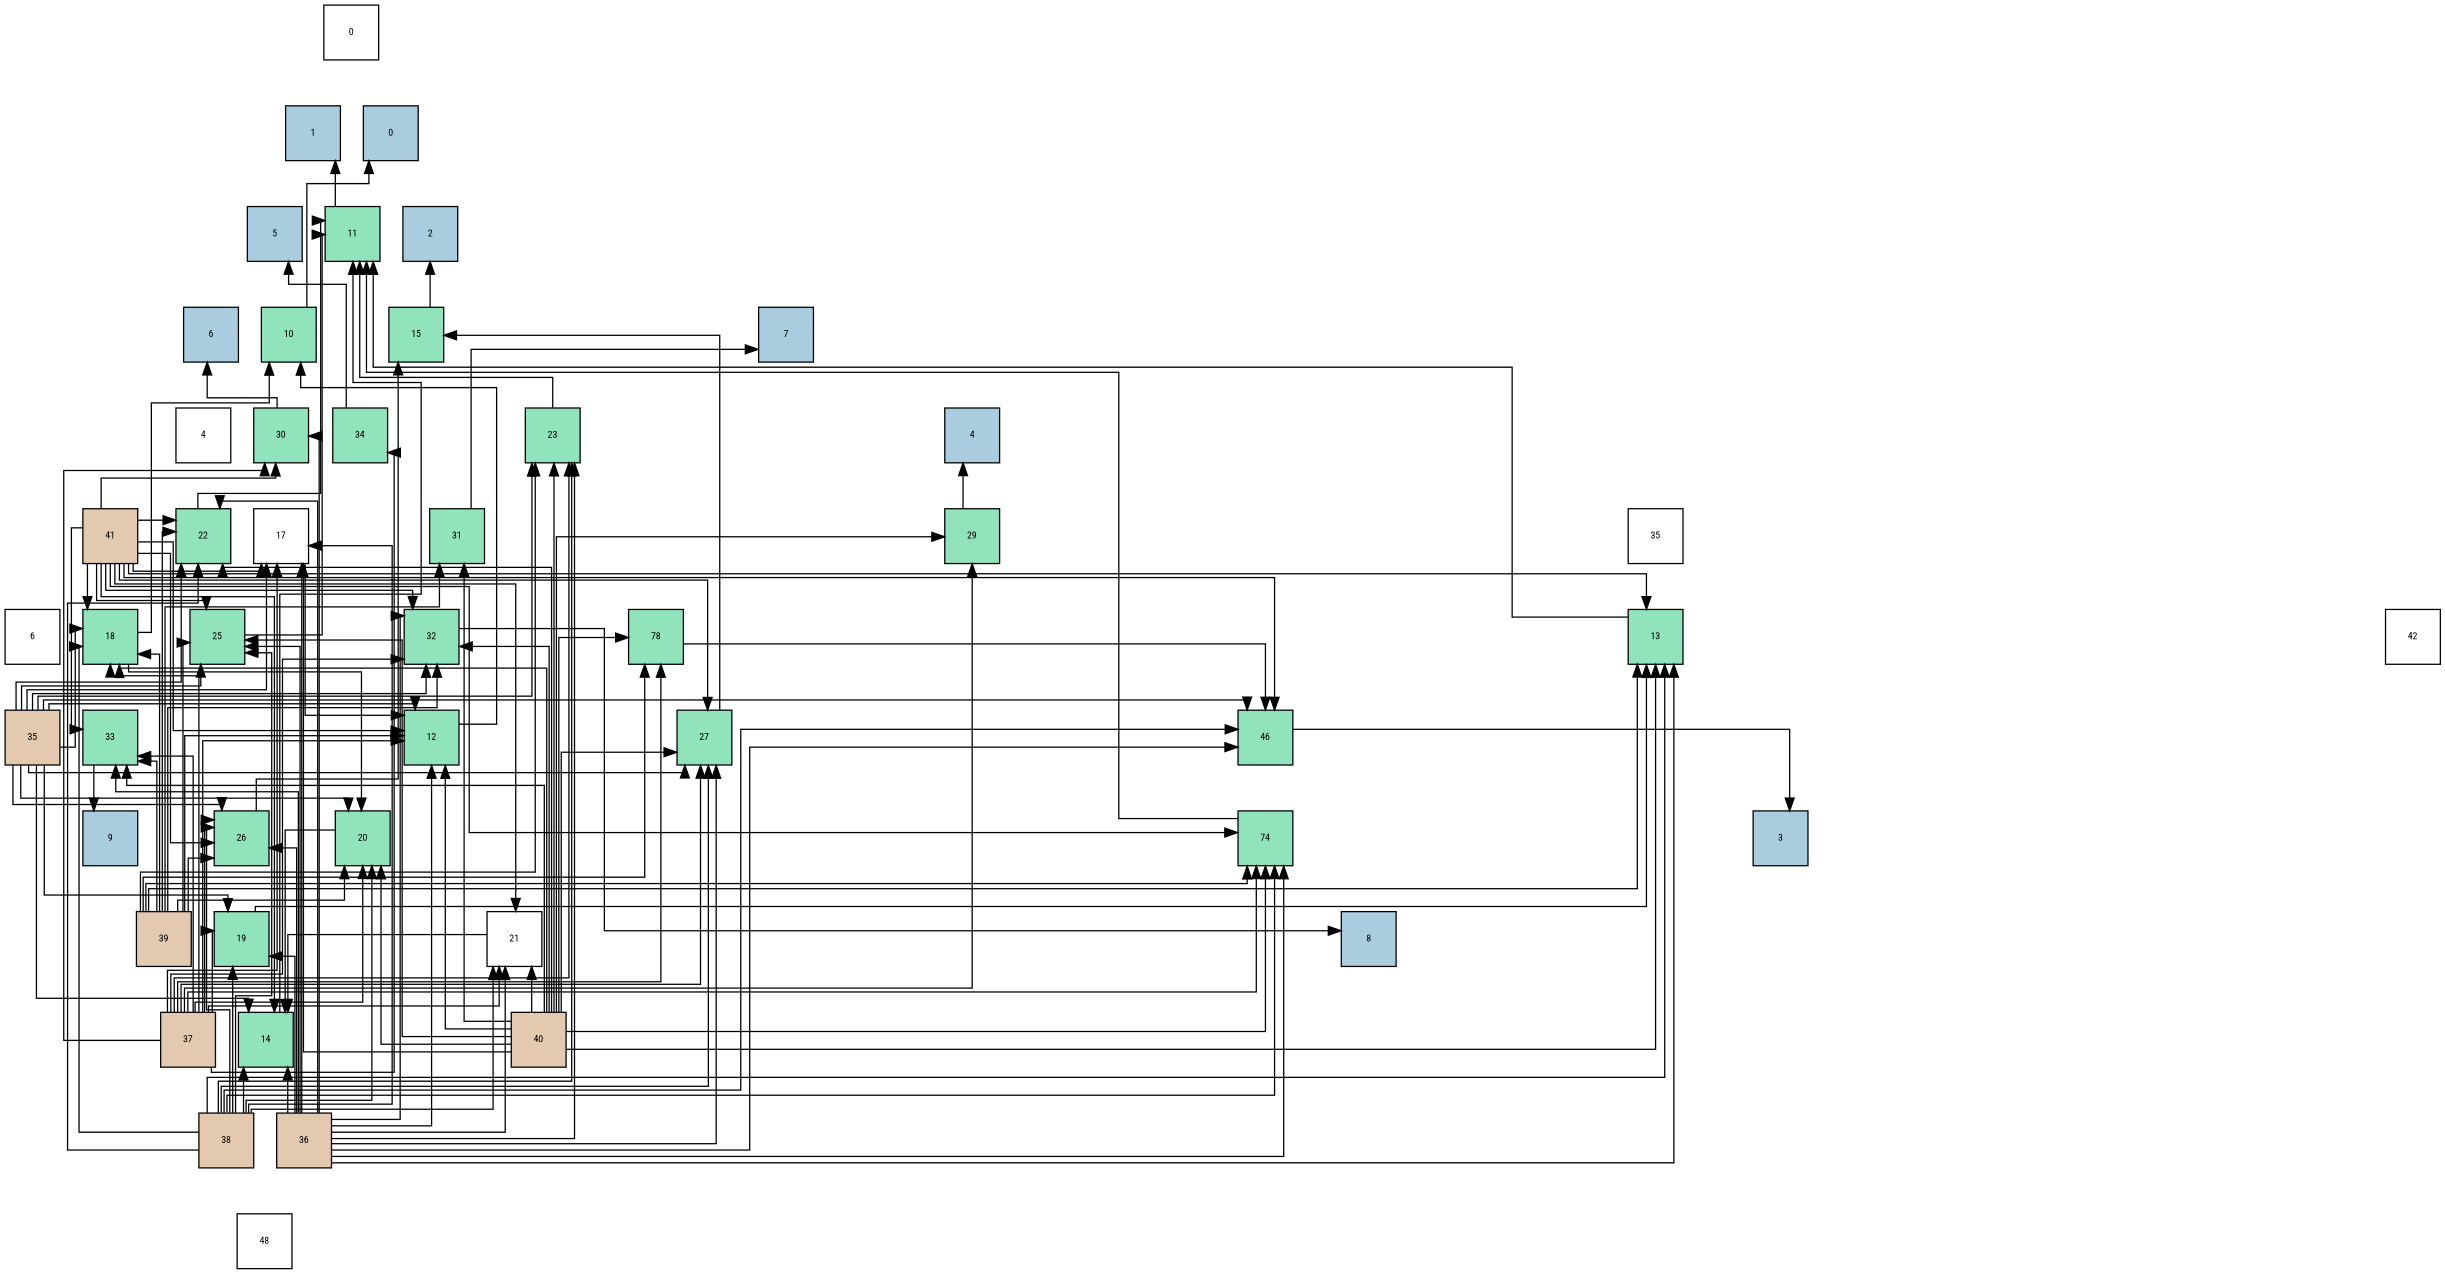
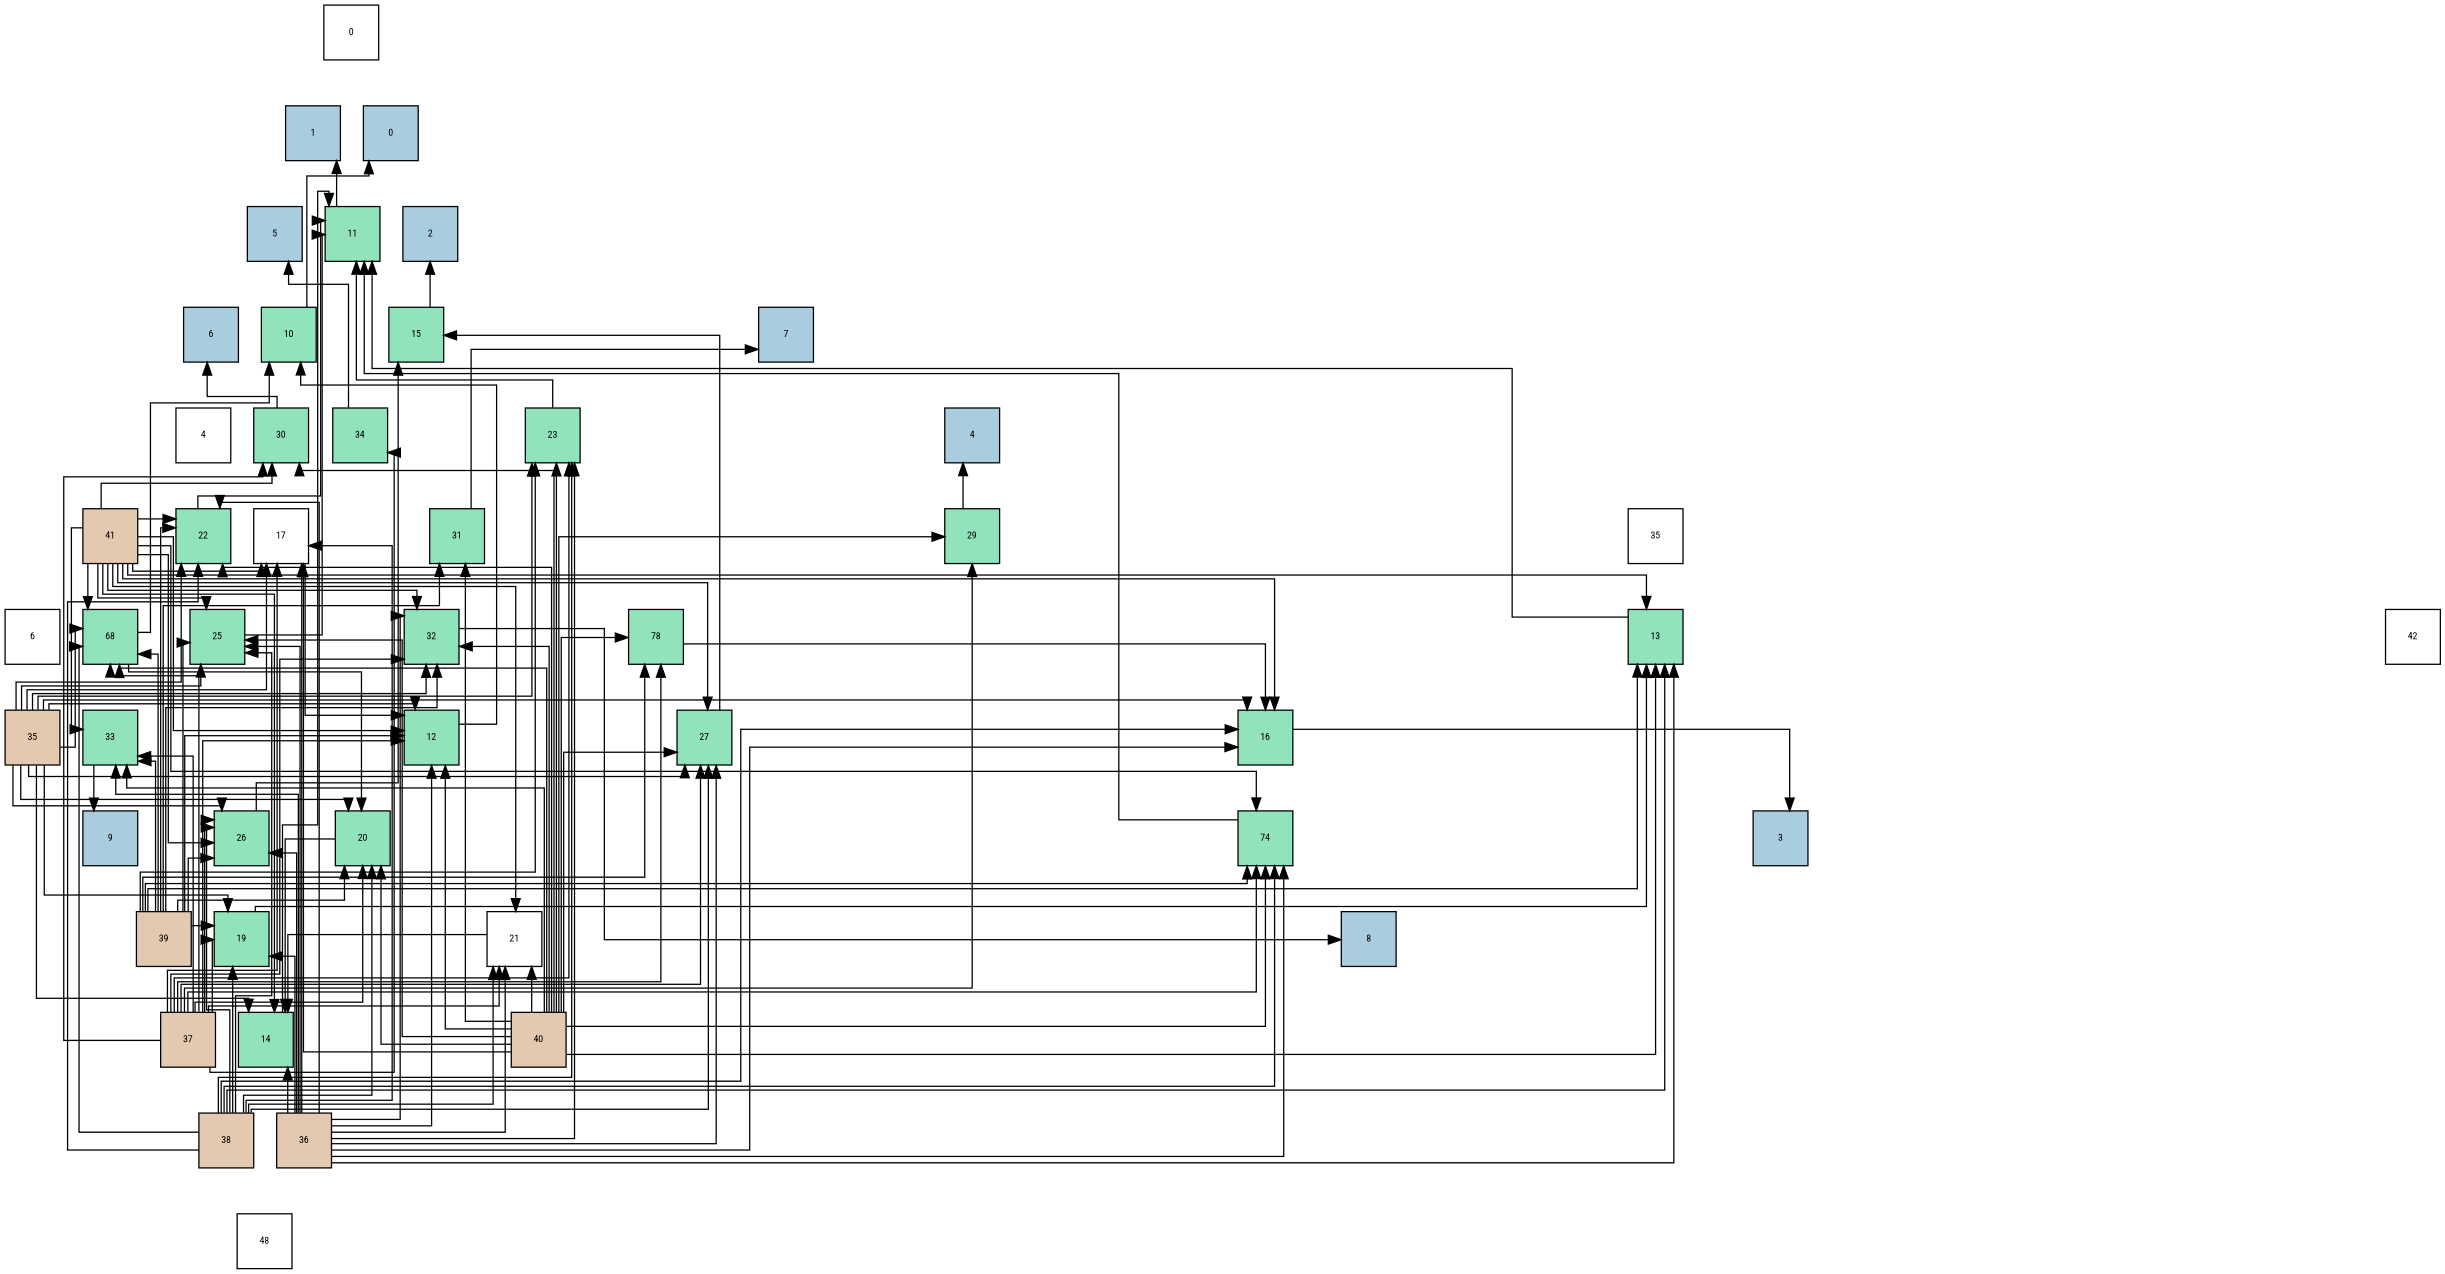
node "18": label "18" -> "68"
node "46": label "46" -> "16"
edge "36" -> "30": now "40" -> "30"
edge "39" -> "19": added
edge "38" -> "14": removed
